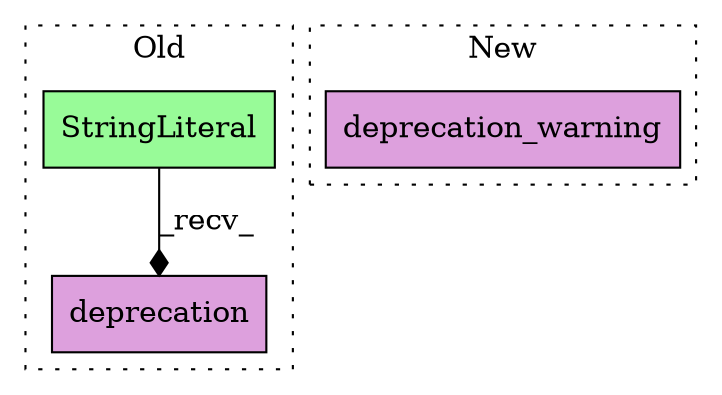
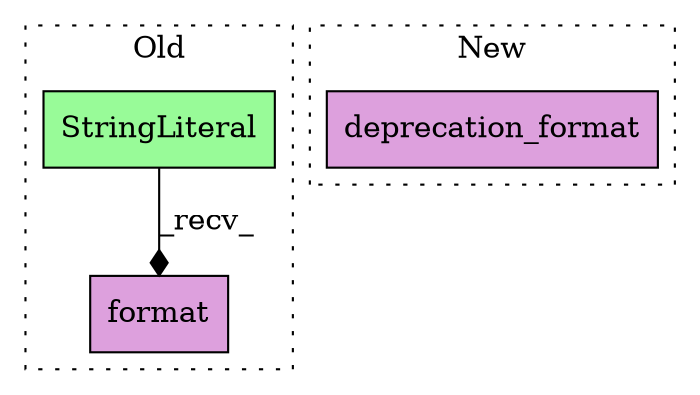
node "deprecation_warning": label "deprecation_warning" -> "deprecation_format"
node "deprecation": label "deprecation" -> "format"
